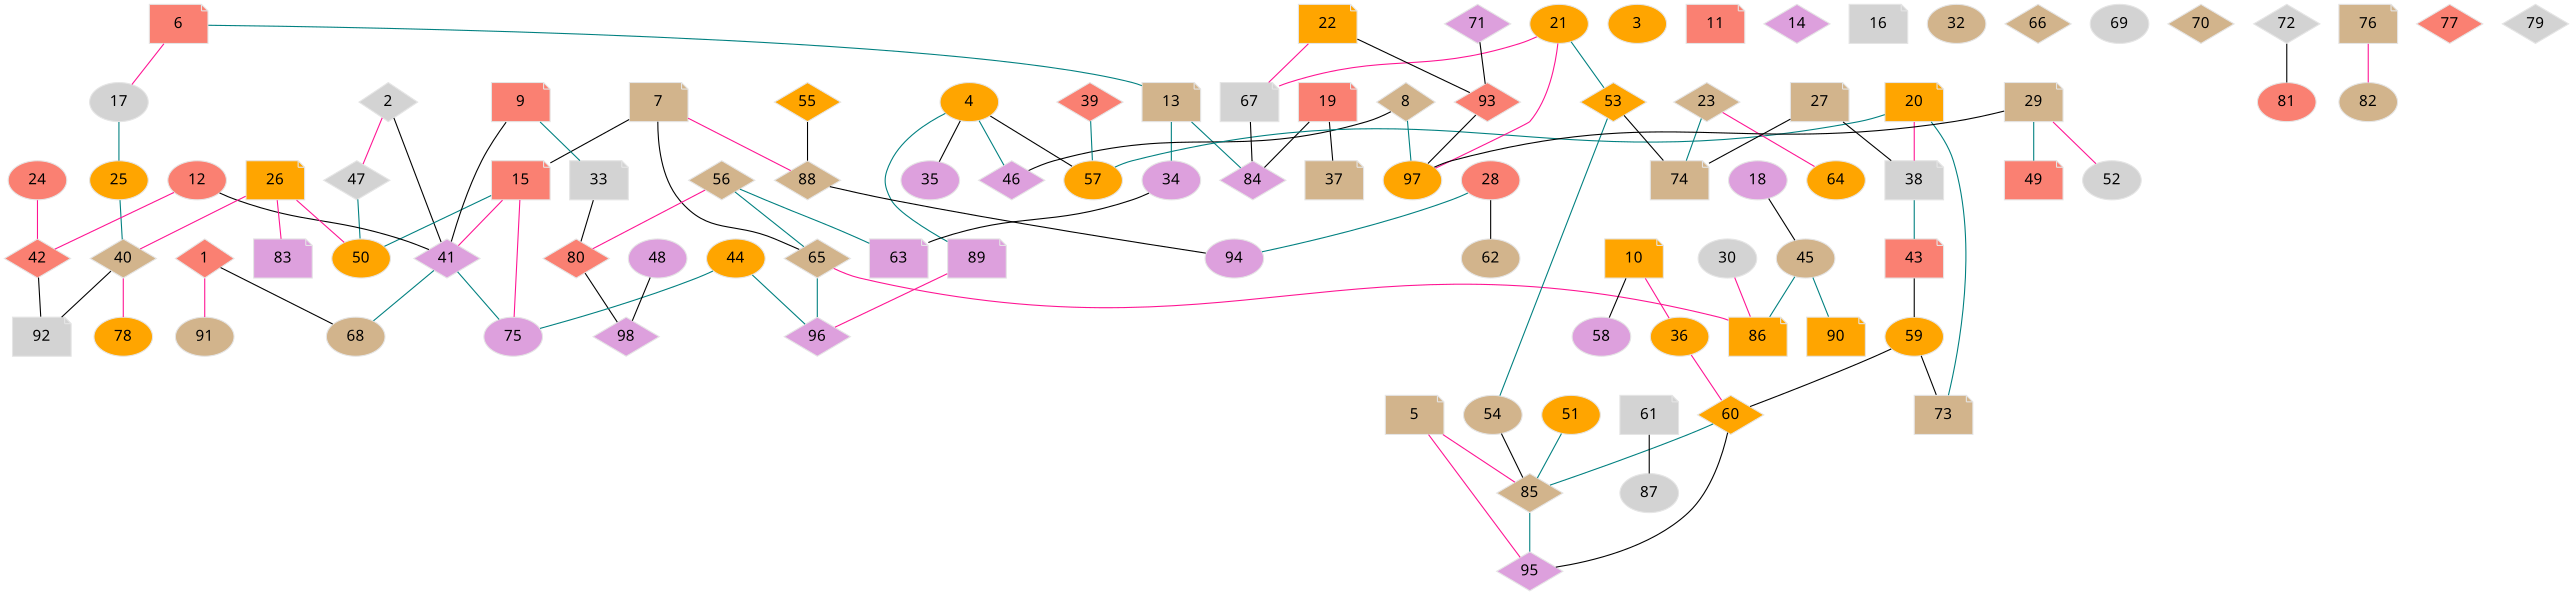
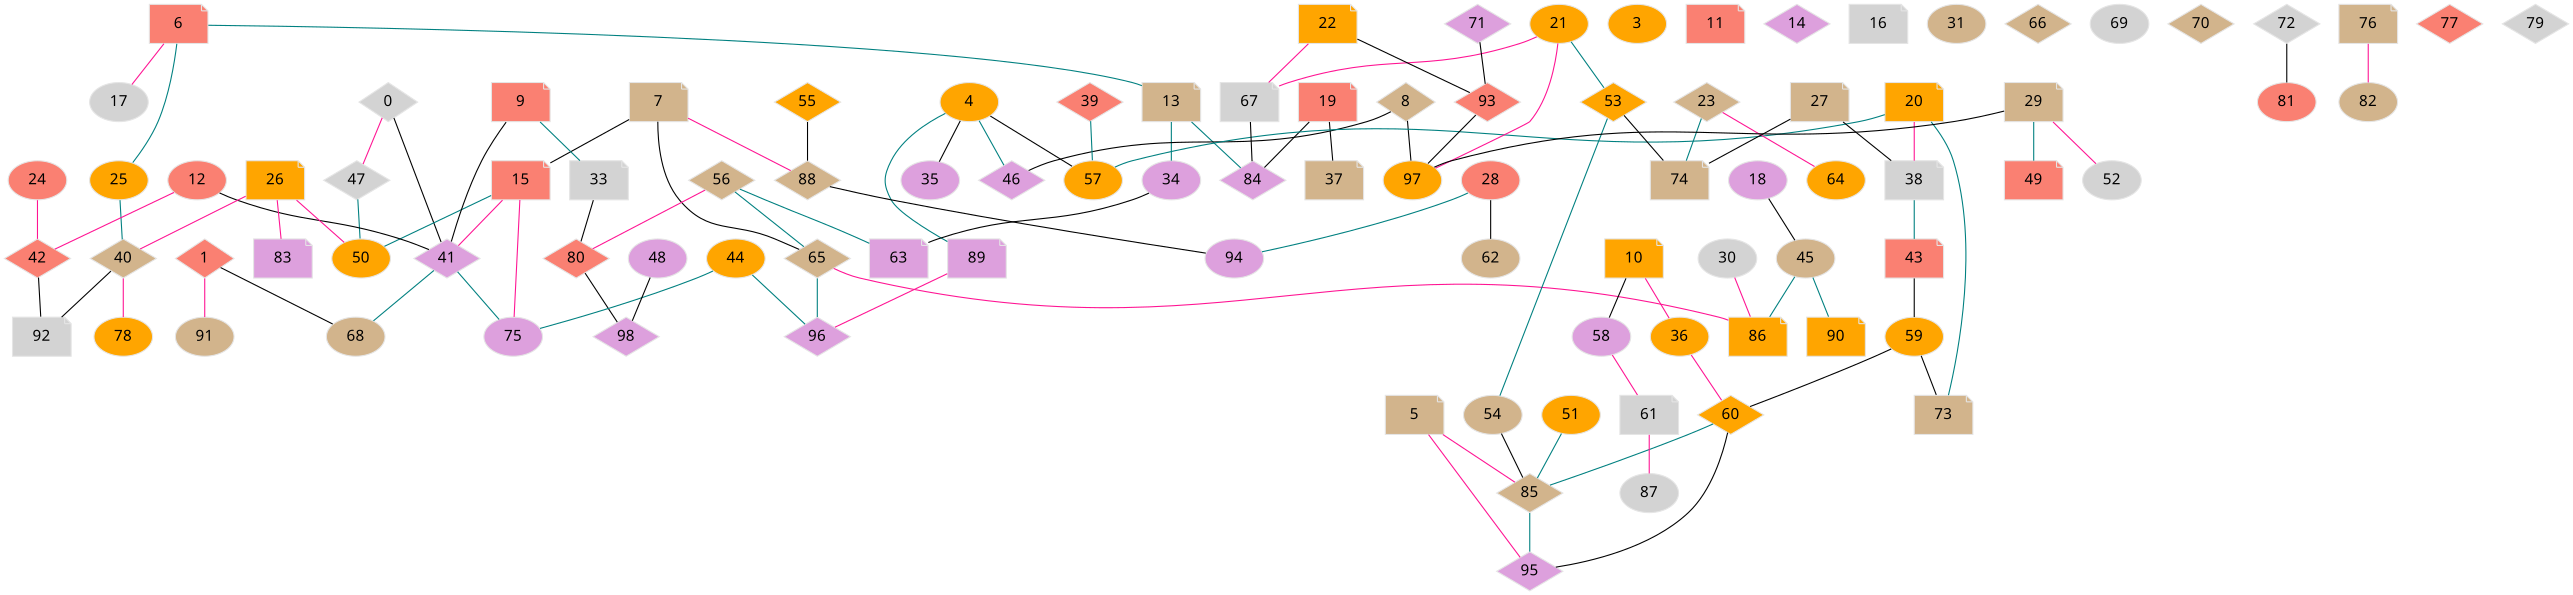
node "32": label "32" -> "31"
node "2": label "2" -> "0"
edge "17" -- "25": now "6" -- "25"
edge "8" -- "97": color teal -> black
edge "58" -- "61": added
edge "61" -- "87": color black -> deeppink
